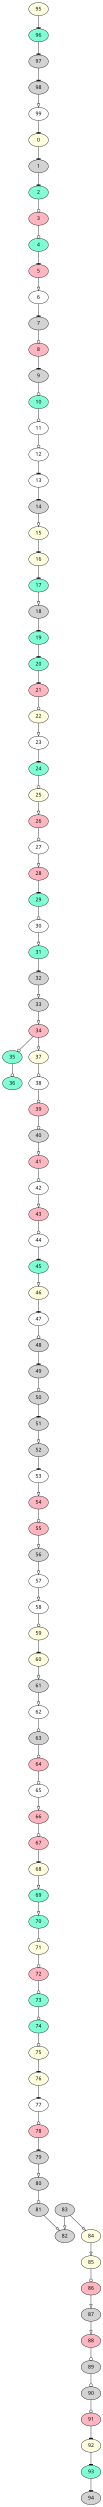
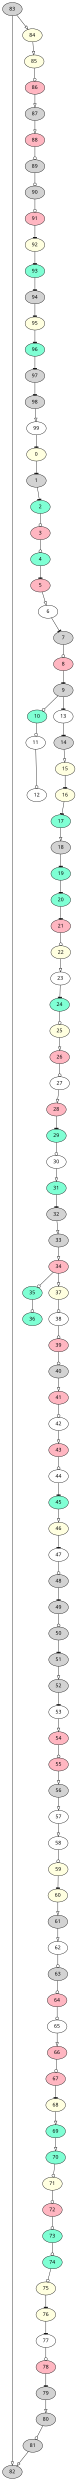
edge "94" -> "95": added
edge "12" -> "13": now "9" -> "13"
